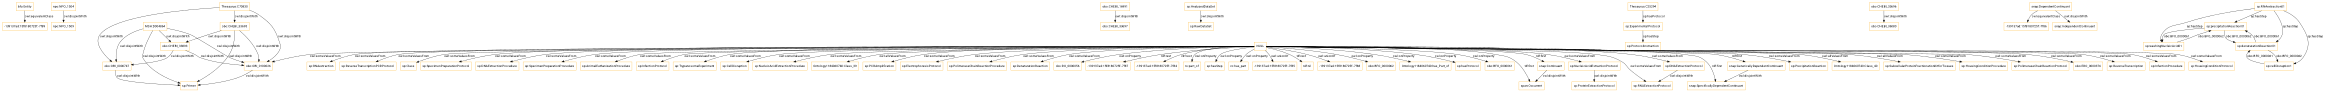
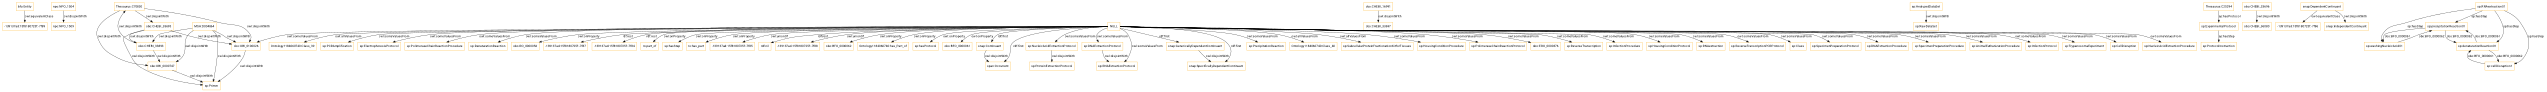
edge "obo:CHEBI_33893" -> "obo:OBI_0100026": now "obo:CHEBI_33893" -> "Thesaurus:C70830"
